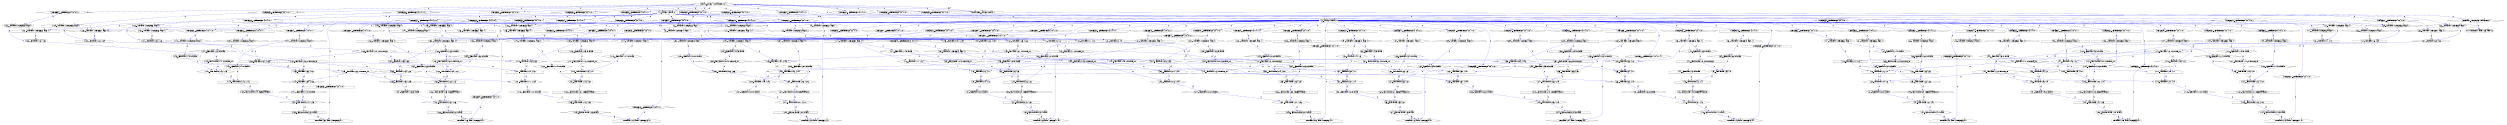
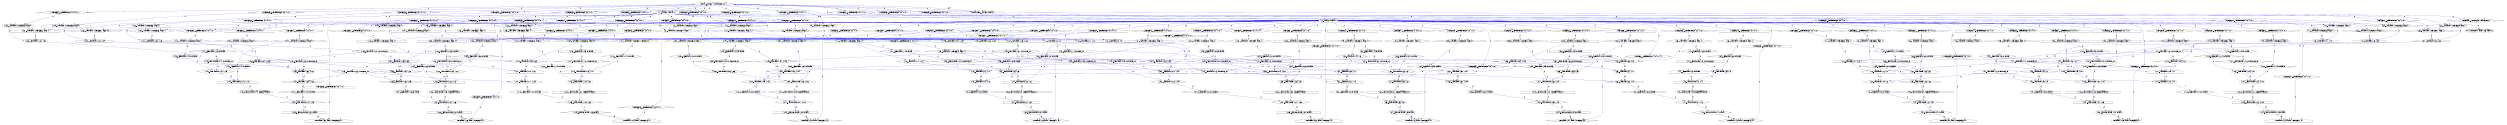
node "%174 = load float* %scevgep17, align 4...": label "%174 = load float* %scevgep17, align 4..." -> "%174 = load float* %scevgep17, exitcond 4..."
node "%298 = fptrunc double %227 to float": label "%298 = fptrunc double %227 to float" -> "%228 = fptrunc double %227 to float"
